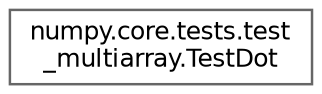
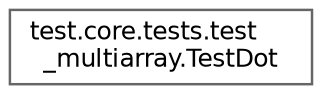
node "numpy.core.tests.test _multiarray.TestDot": label "numpy.core.tests.test _multiarray.TestDot" -> "test.core.tests.test _multiarray.TestDot"
